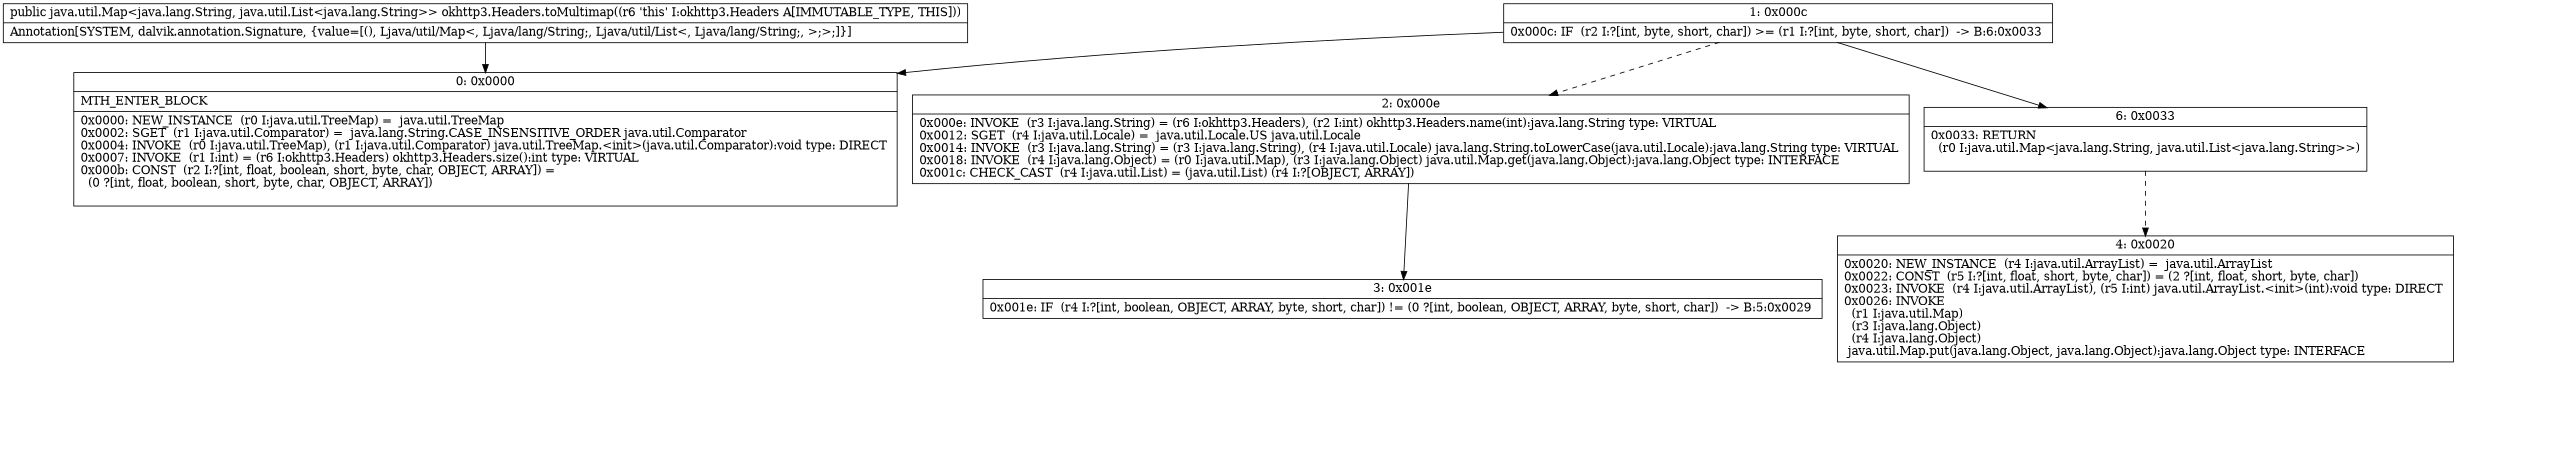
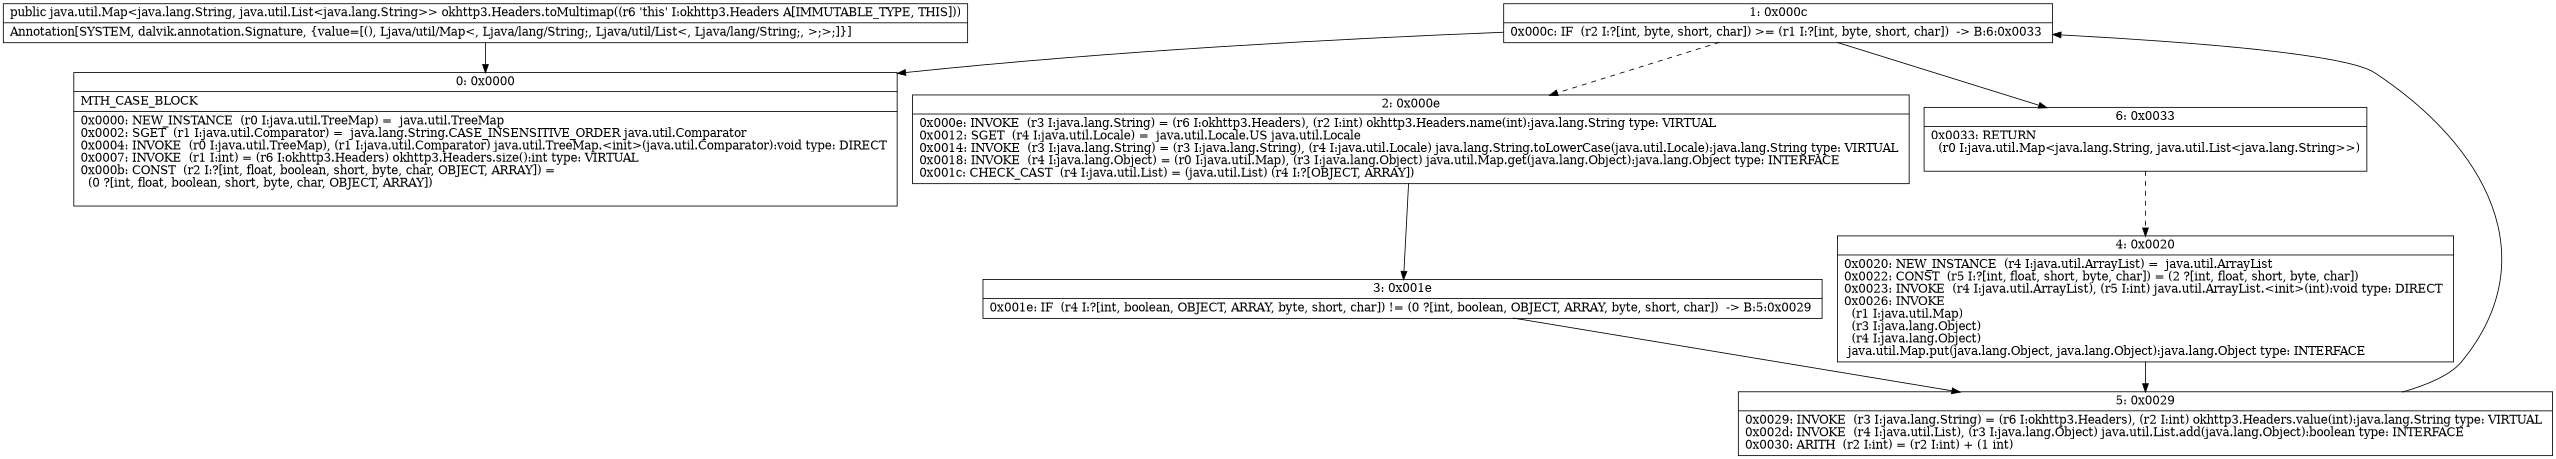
node "0: 0x0000": text "MTH_ENTER_BLOCK" -> "MTH_CASE_BLOCK"
node "5: 0x0029": added
